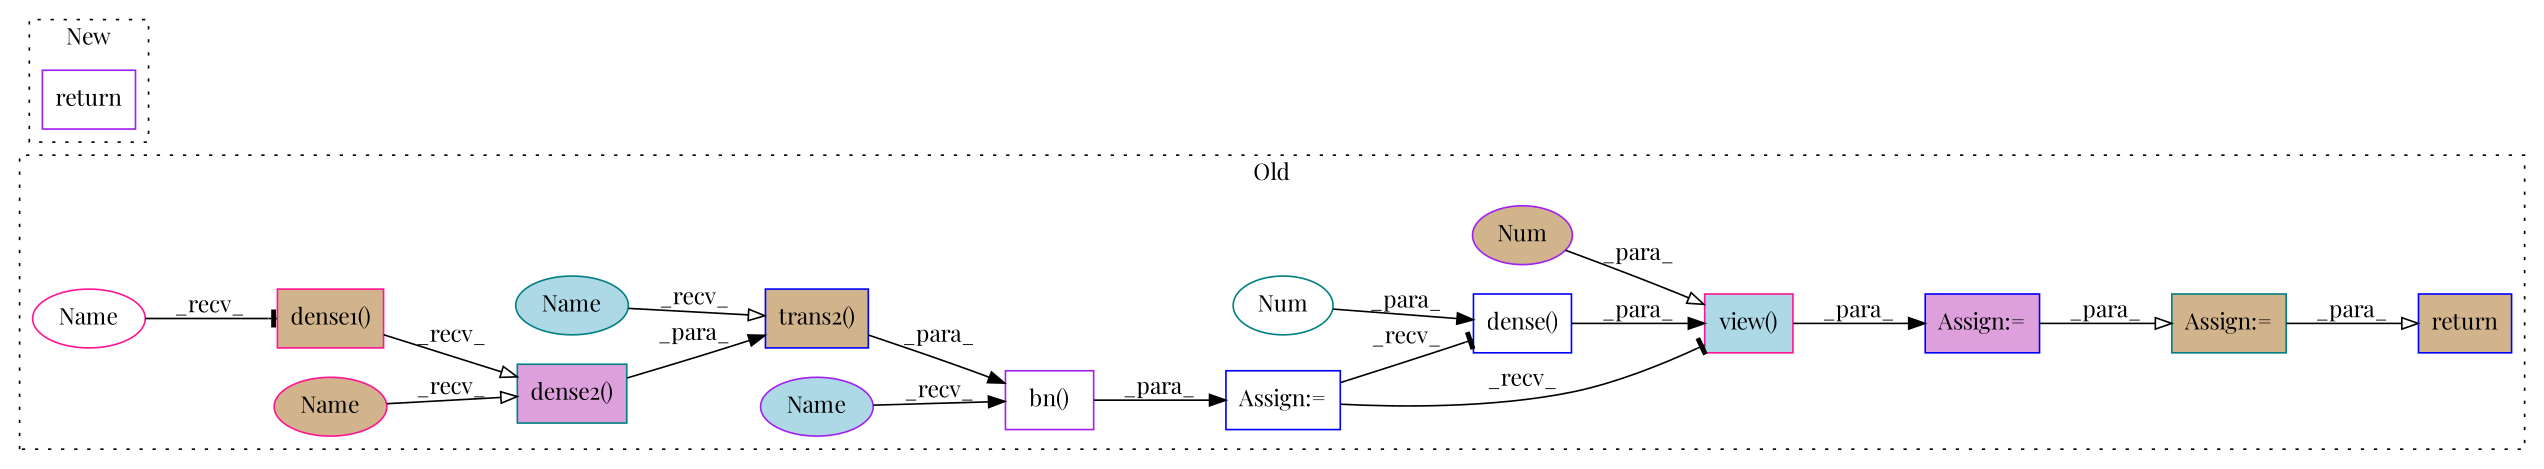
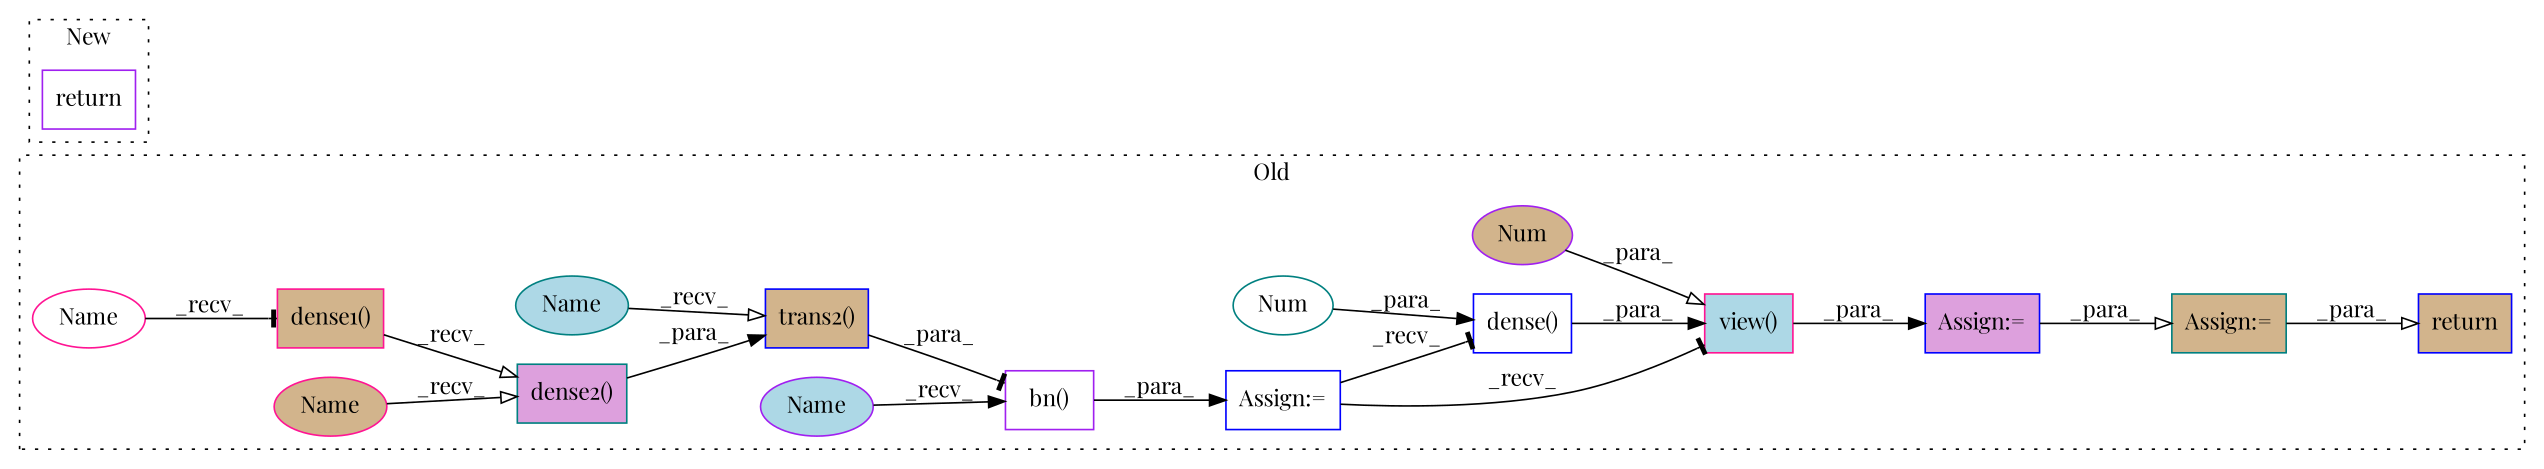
edge "trans2()" -> "bn()": arrowhead normal -> tee
